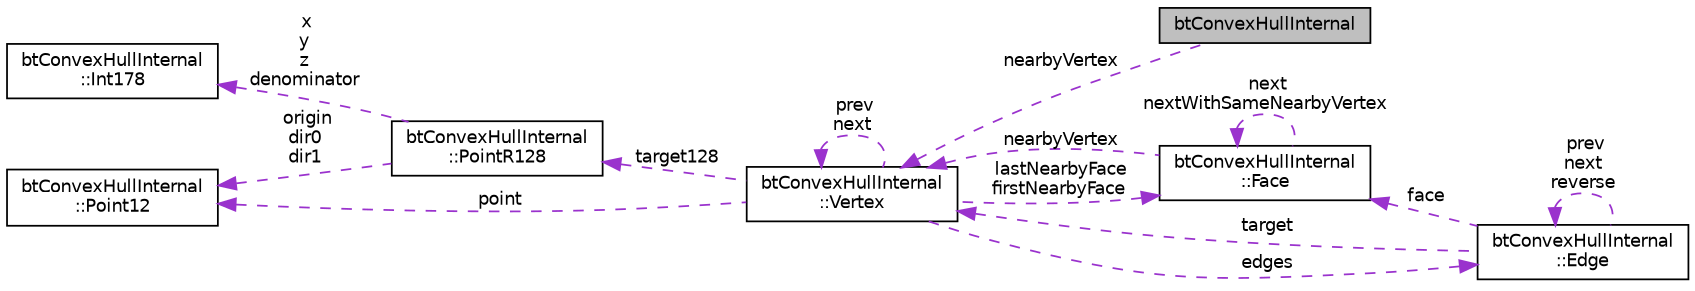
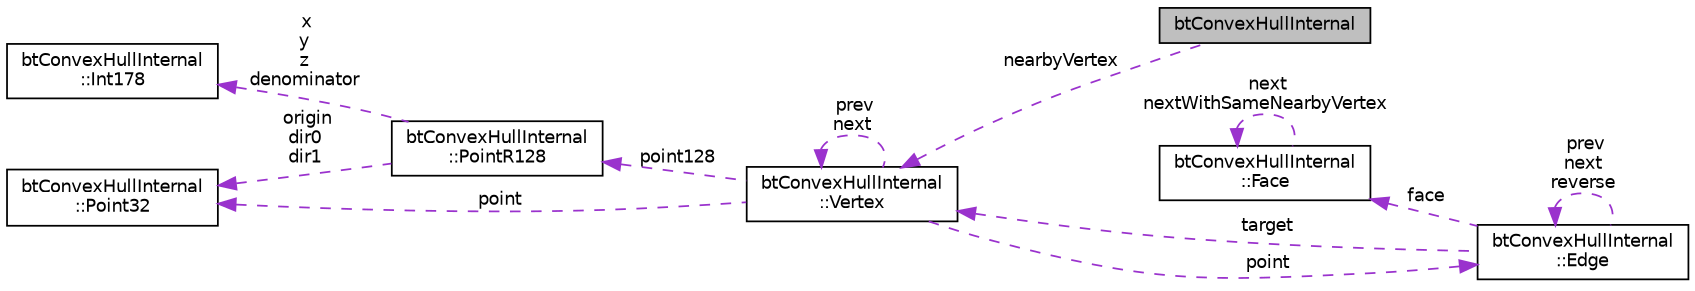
edge "btConvexHullInternal ::Face" -> "btConvexHullInternal ::Vertex": removed, label "nearbyVertex"
edge "btConvexHullInternal ::Vertex" -> "btConvexHullInternal ::PointR128": label " target128" -> " point128"
node "btConvexHullInternal ::Point12": label "btConvexHullInternal ::Point12" -> "btConvexHullInternal ::Point32"
edge "btConvexHullInternal ::Vertex" -> "btConvexHullInternal ::Face": removed, label "lastNearbyFace firstNearbyFace"
edge "btConvexHullInternal ::Vertex" -> "btConvexHullInternal ::Edge": label " edges" -> " point"
